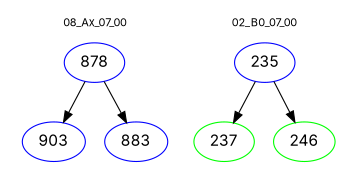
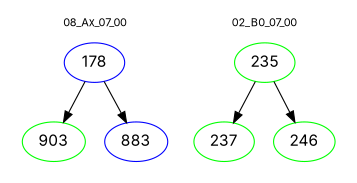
node "878": label "878" -> "178"
node "235": color blue -> green
node "903": color blue -> green
